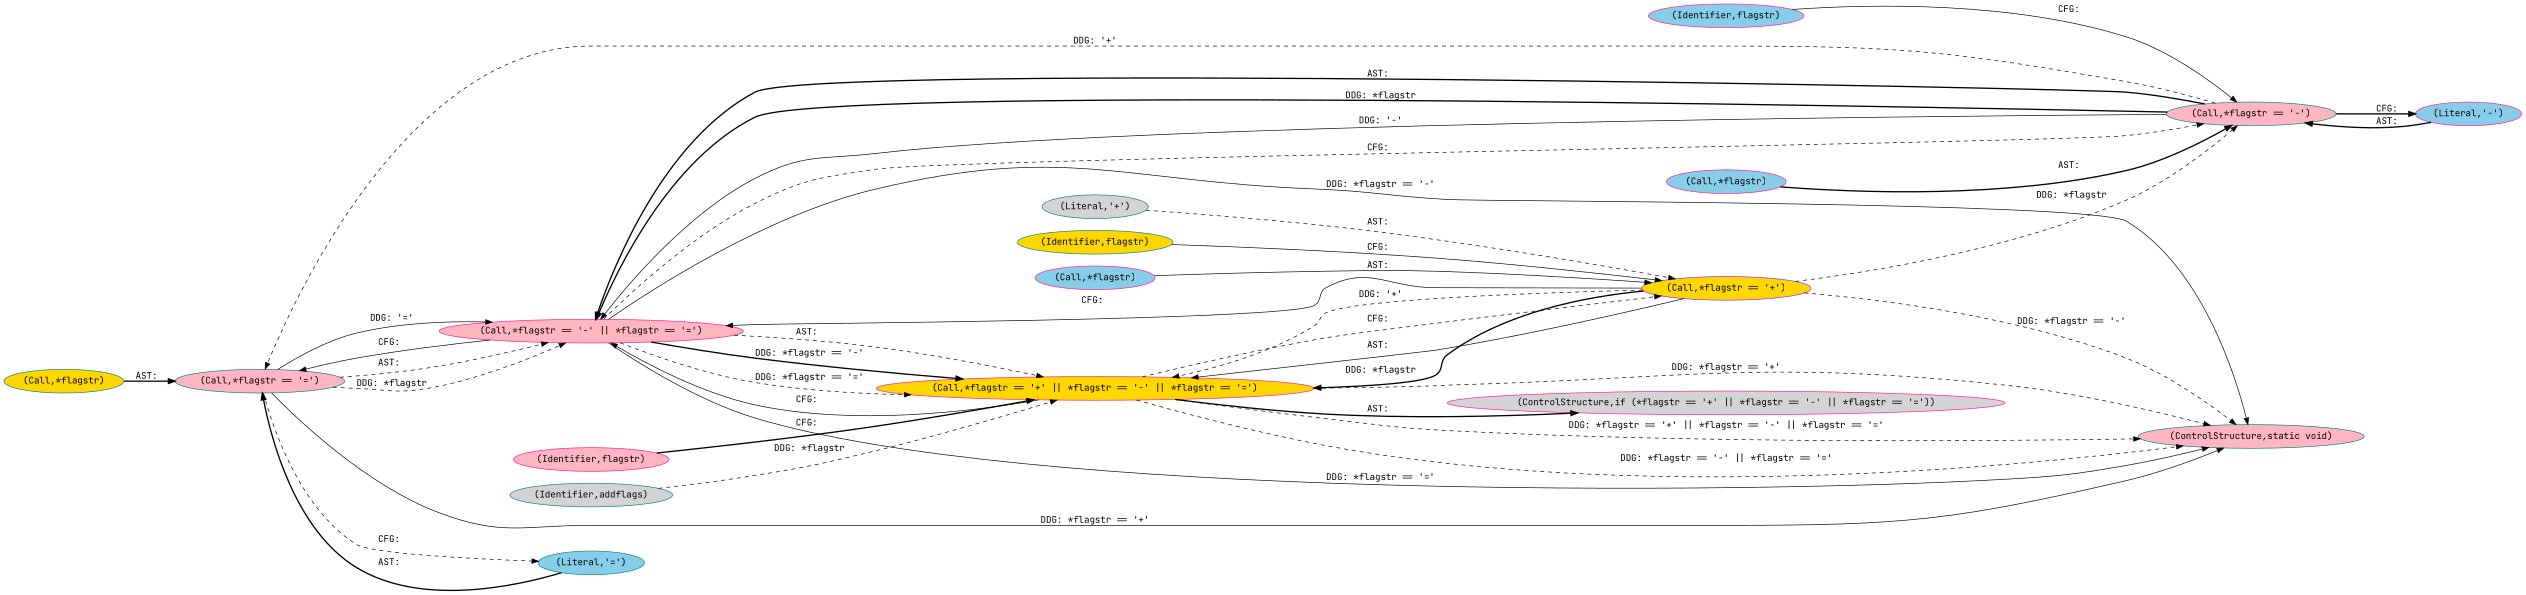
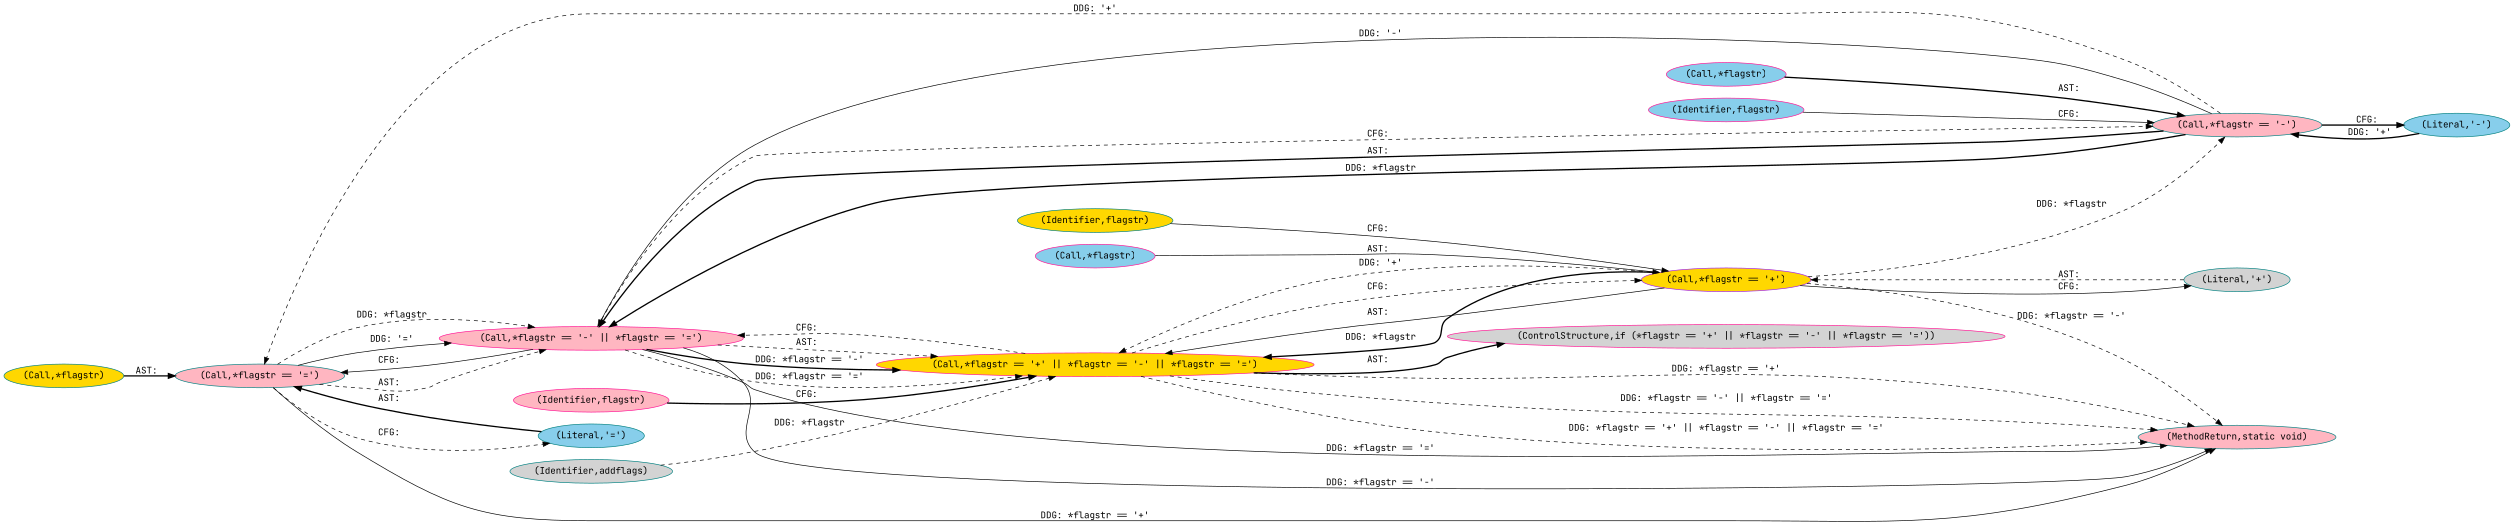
node "(Literal,'-')": color deeppink -> teal
edge "(Literal,'-')" -> "(Call,*flagstr == '-')": label "AST: " -> "DDG: '+'"
edge "(Call,*flagstr == '+')" -> "(Call,*flagstr == '-' || *flagstr == '=')": now "(Call,*flagstr == '+')" -> "(Literal,'+')"
edge "(Call,*flagstr == '+' || *flagstr == '-' || *flagstr == '=')" -> "(Call,*flagstr == '-' || *flagstr == '=')": style solid -> dashed
node "(ControlStructure,static void)": label "(ControlStructure,static void)" -> "(MethodReturn,static void)"
